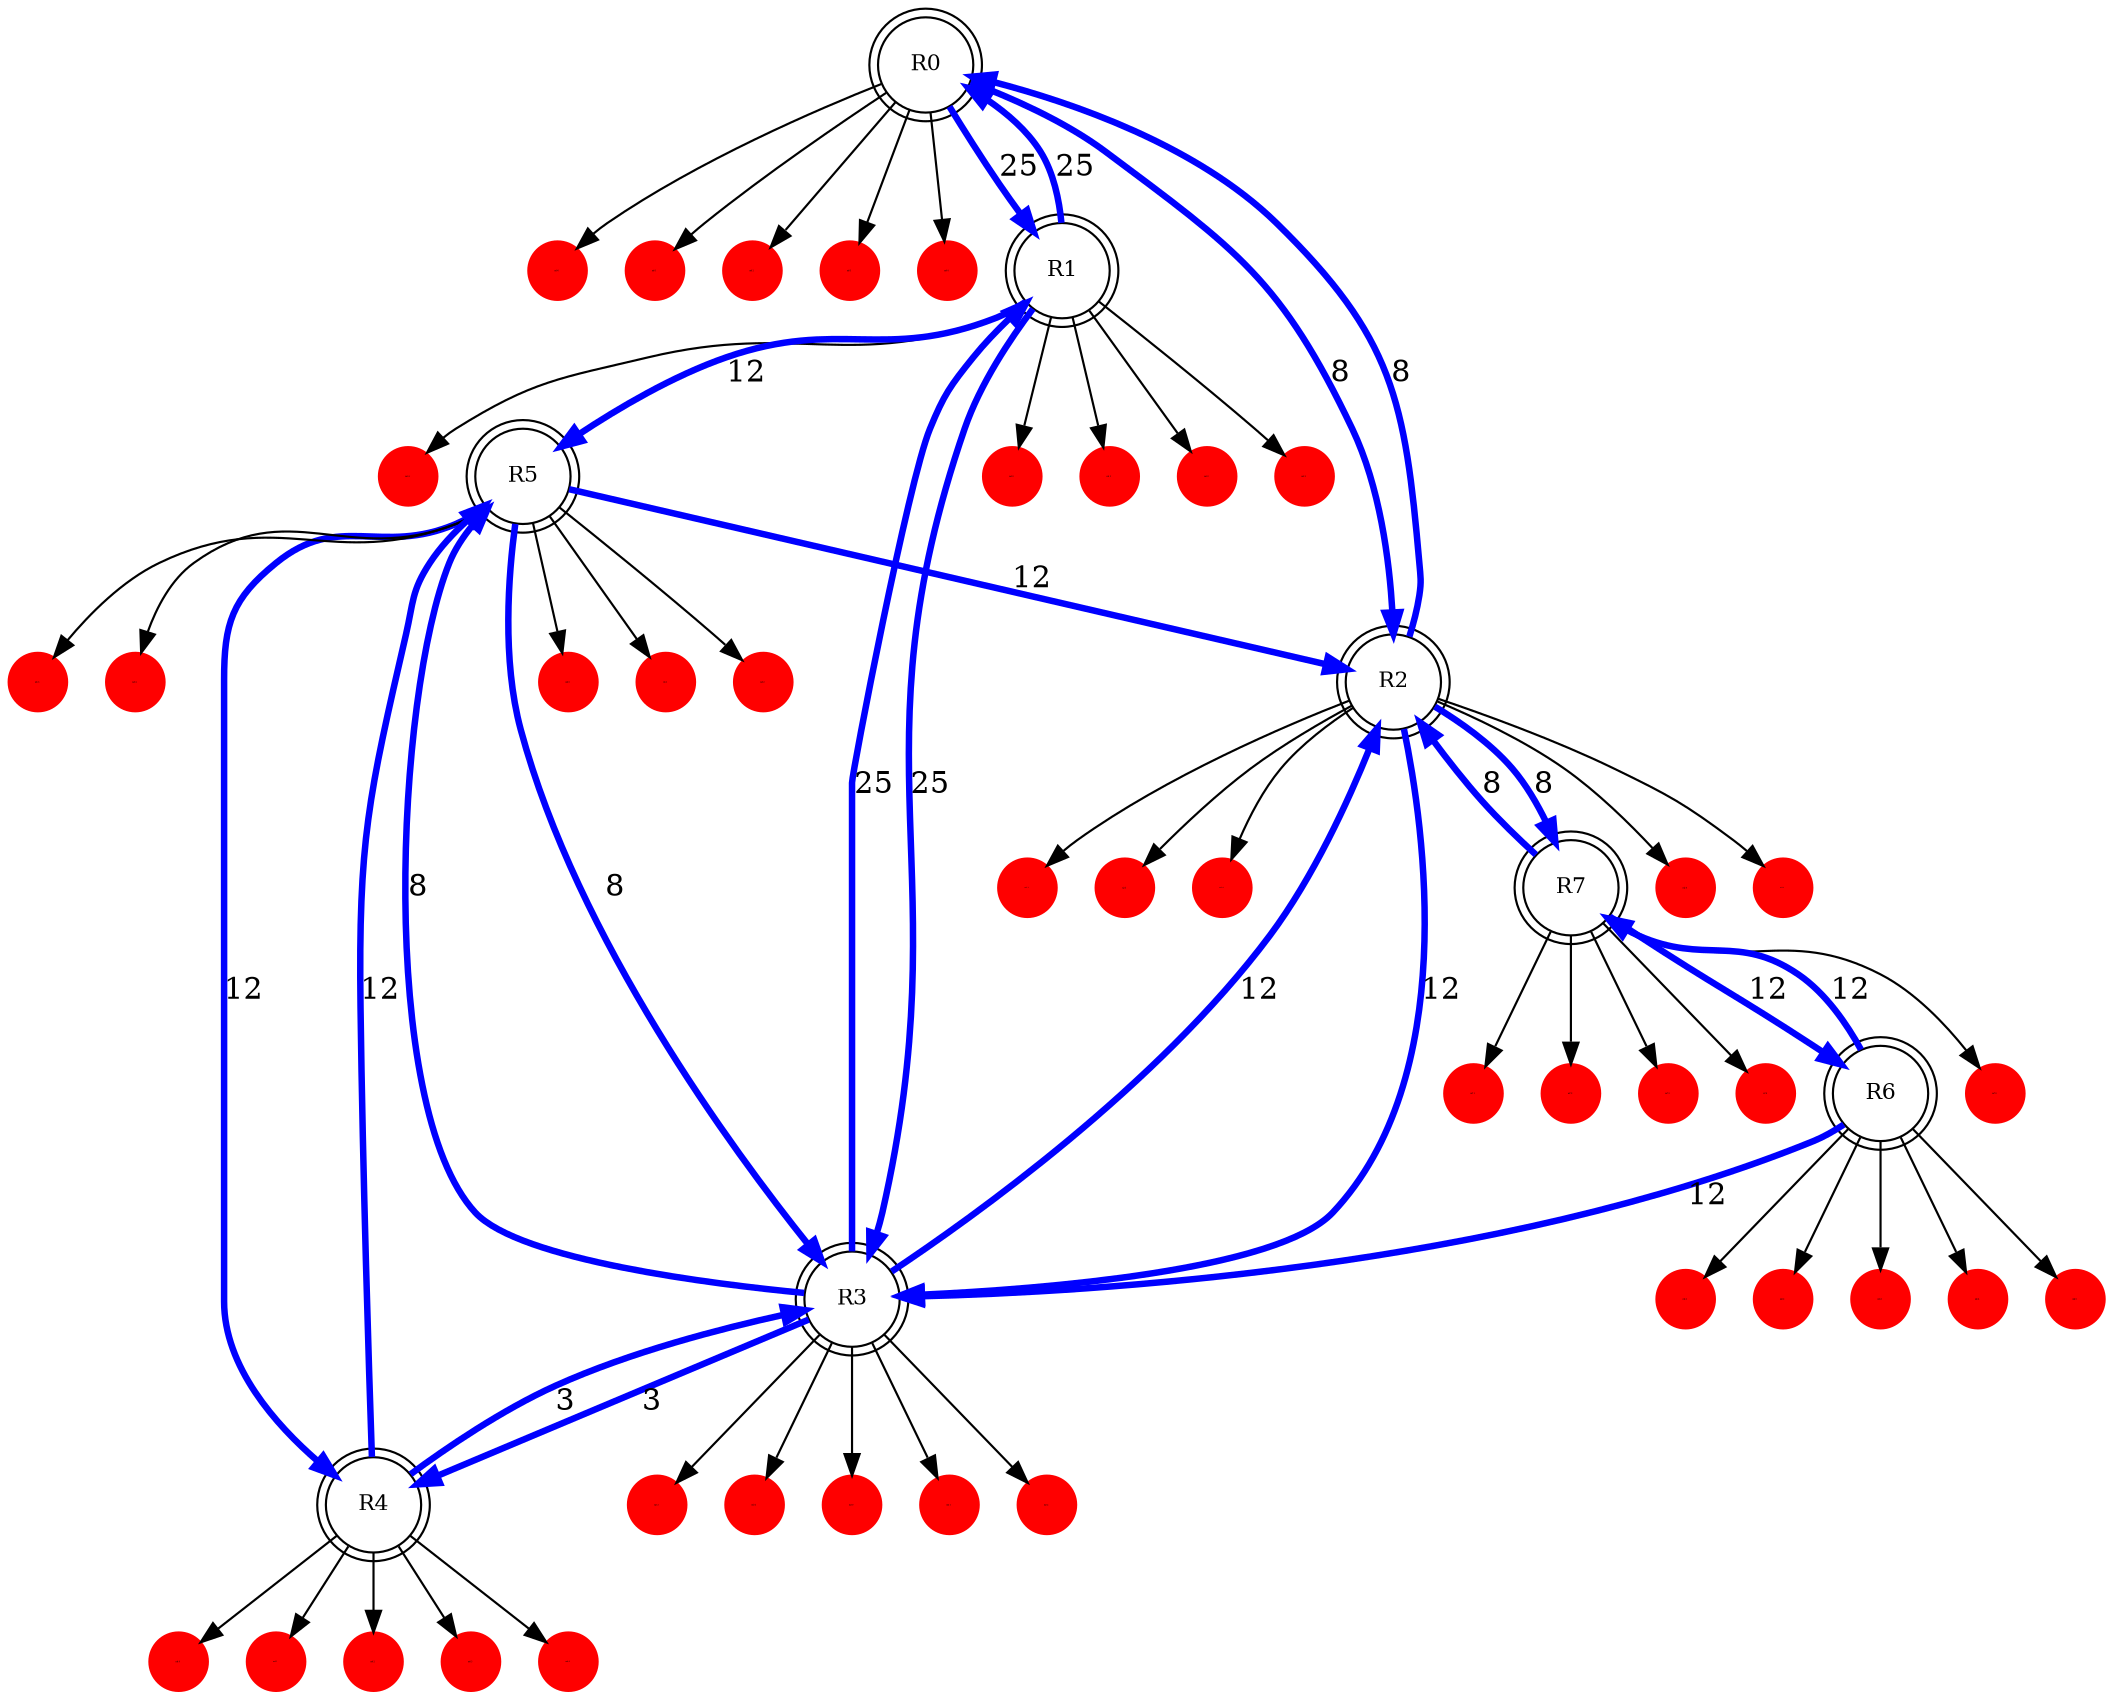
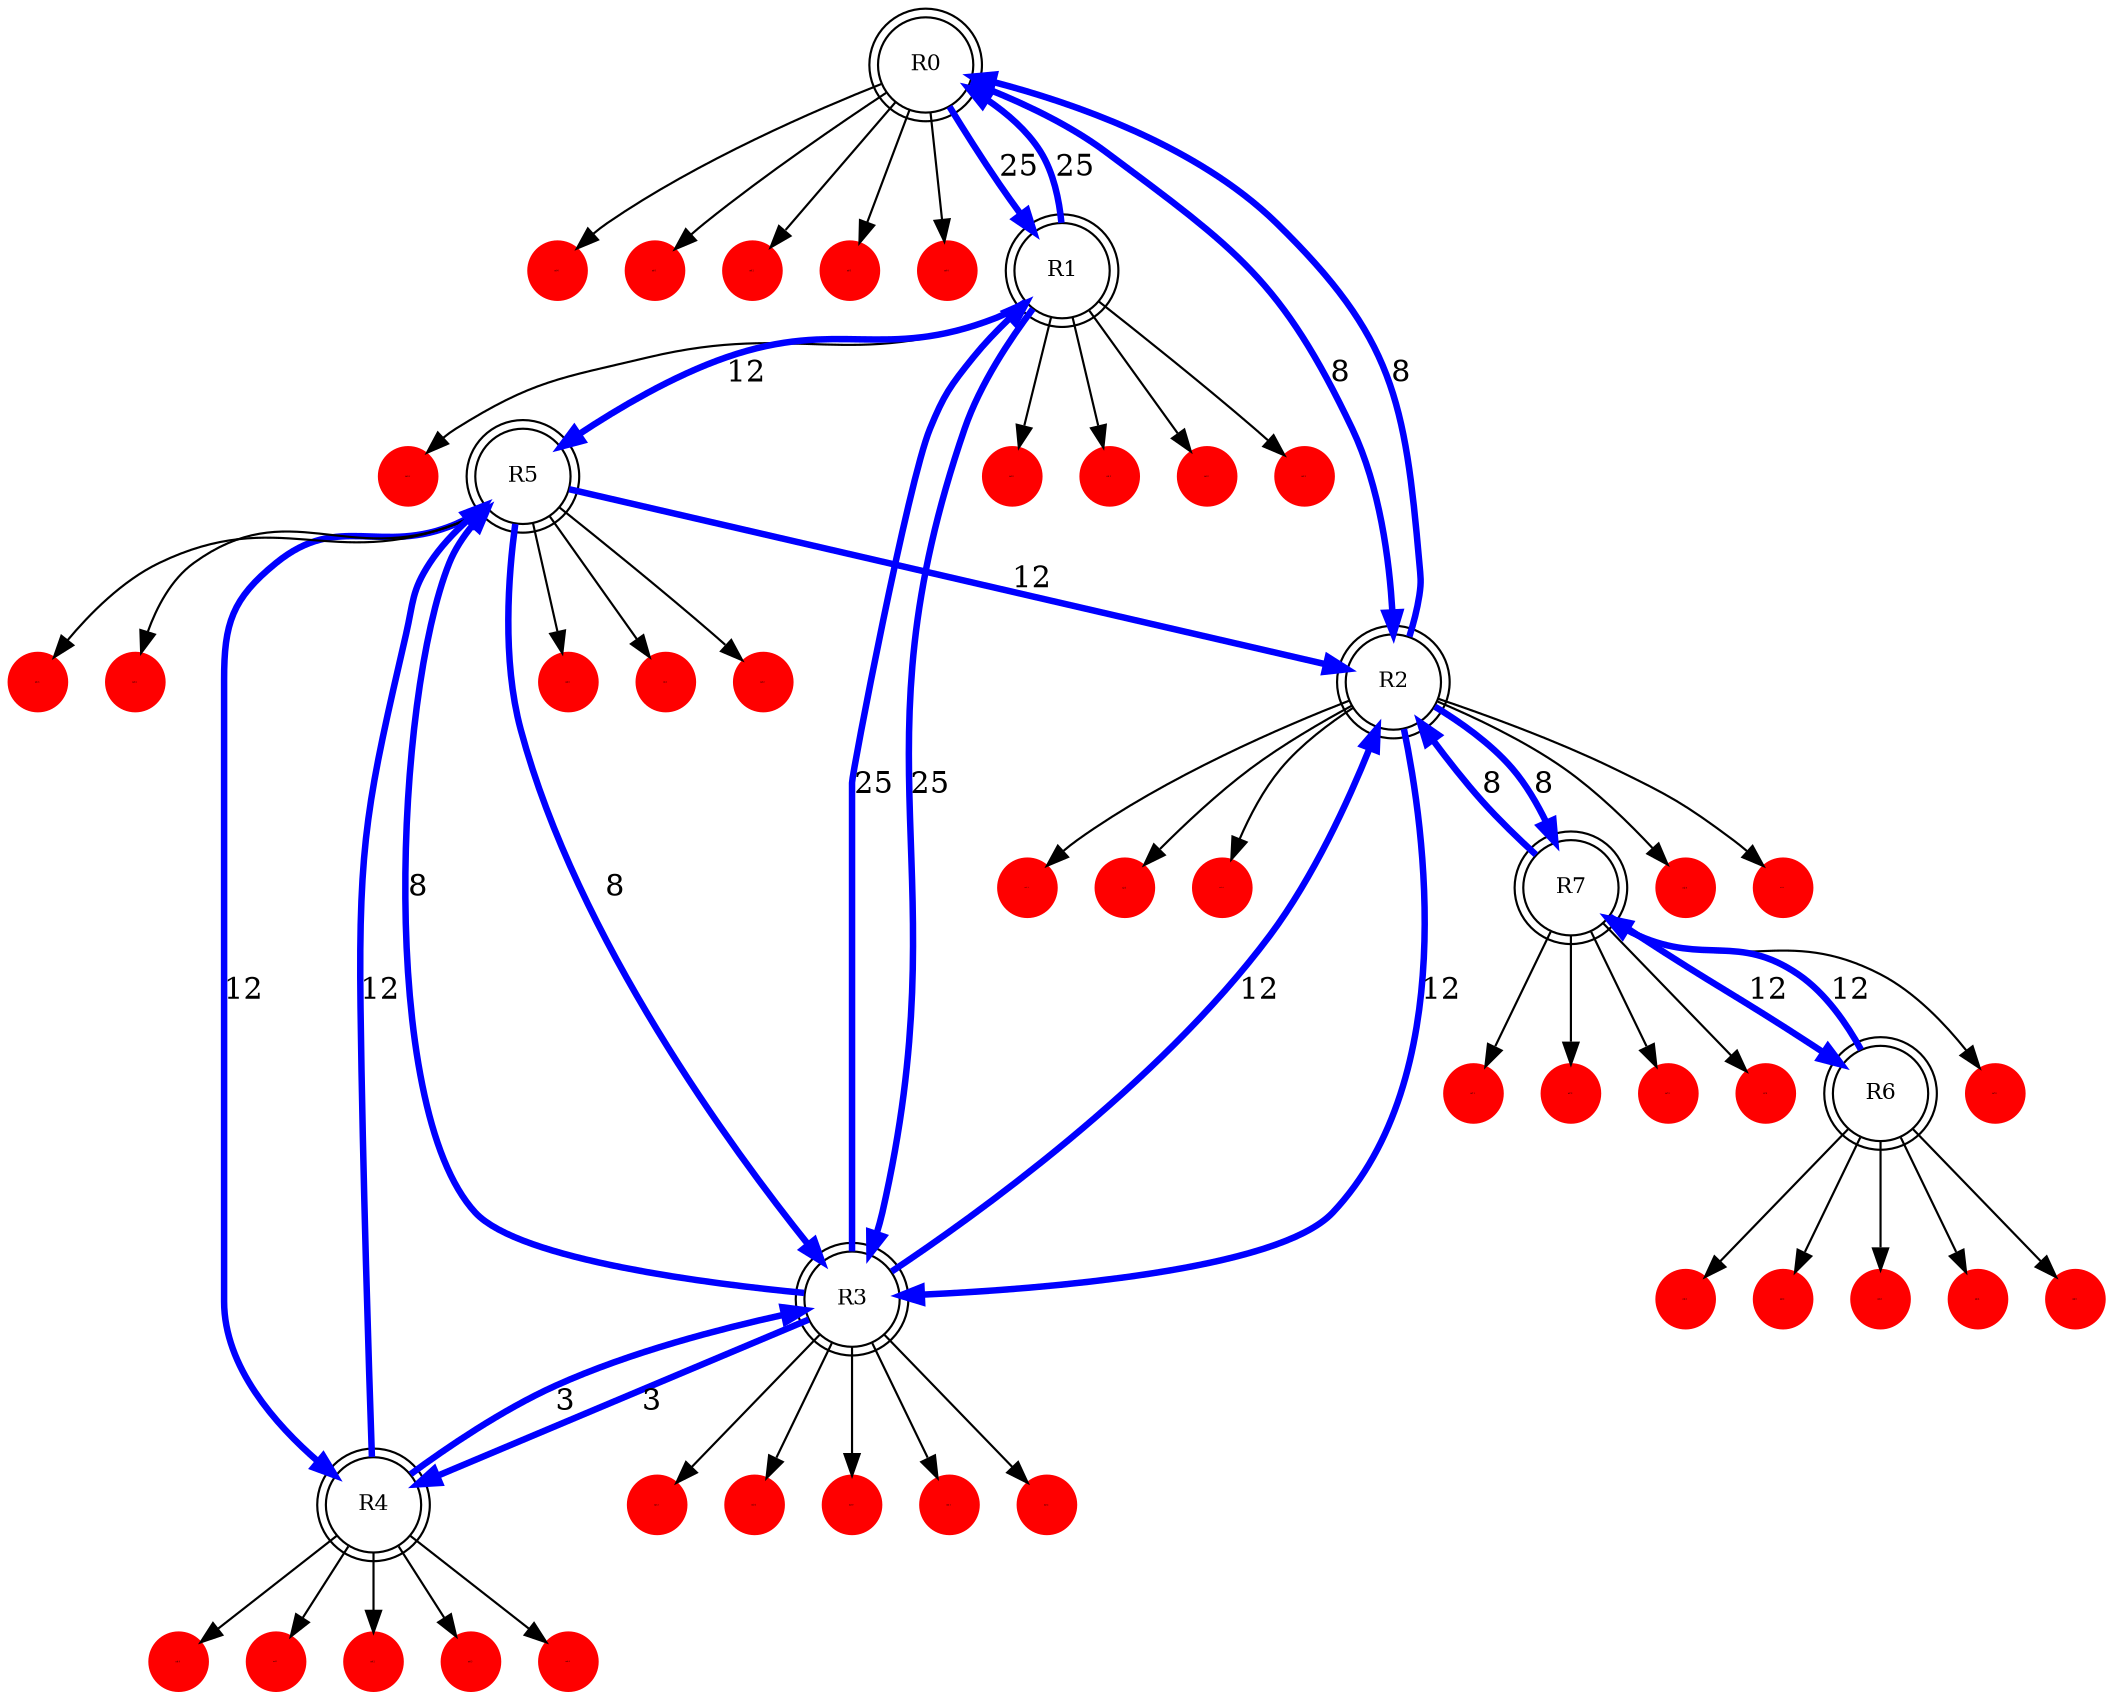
edge "R6" -> "R3": removed, label "12"
